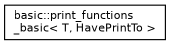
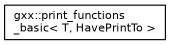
node "basic::print_functions _basic< T, HavePrintTo >": label "basic::print_functions _basic< T, HavePrintTo >" -> "gxx::print_functions _basic< T, HavePrintTo >"
